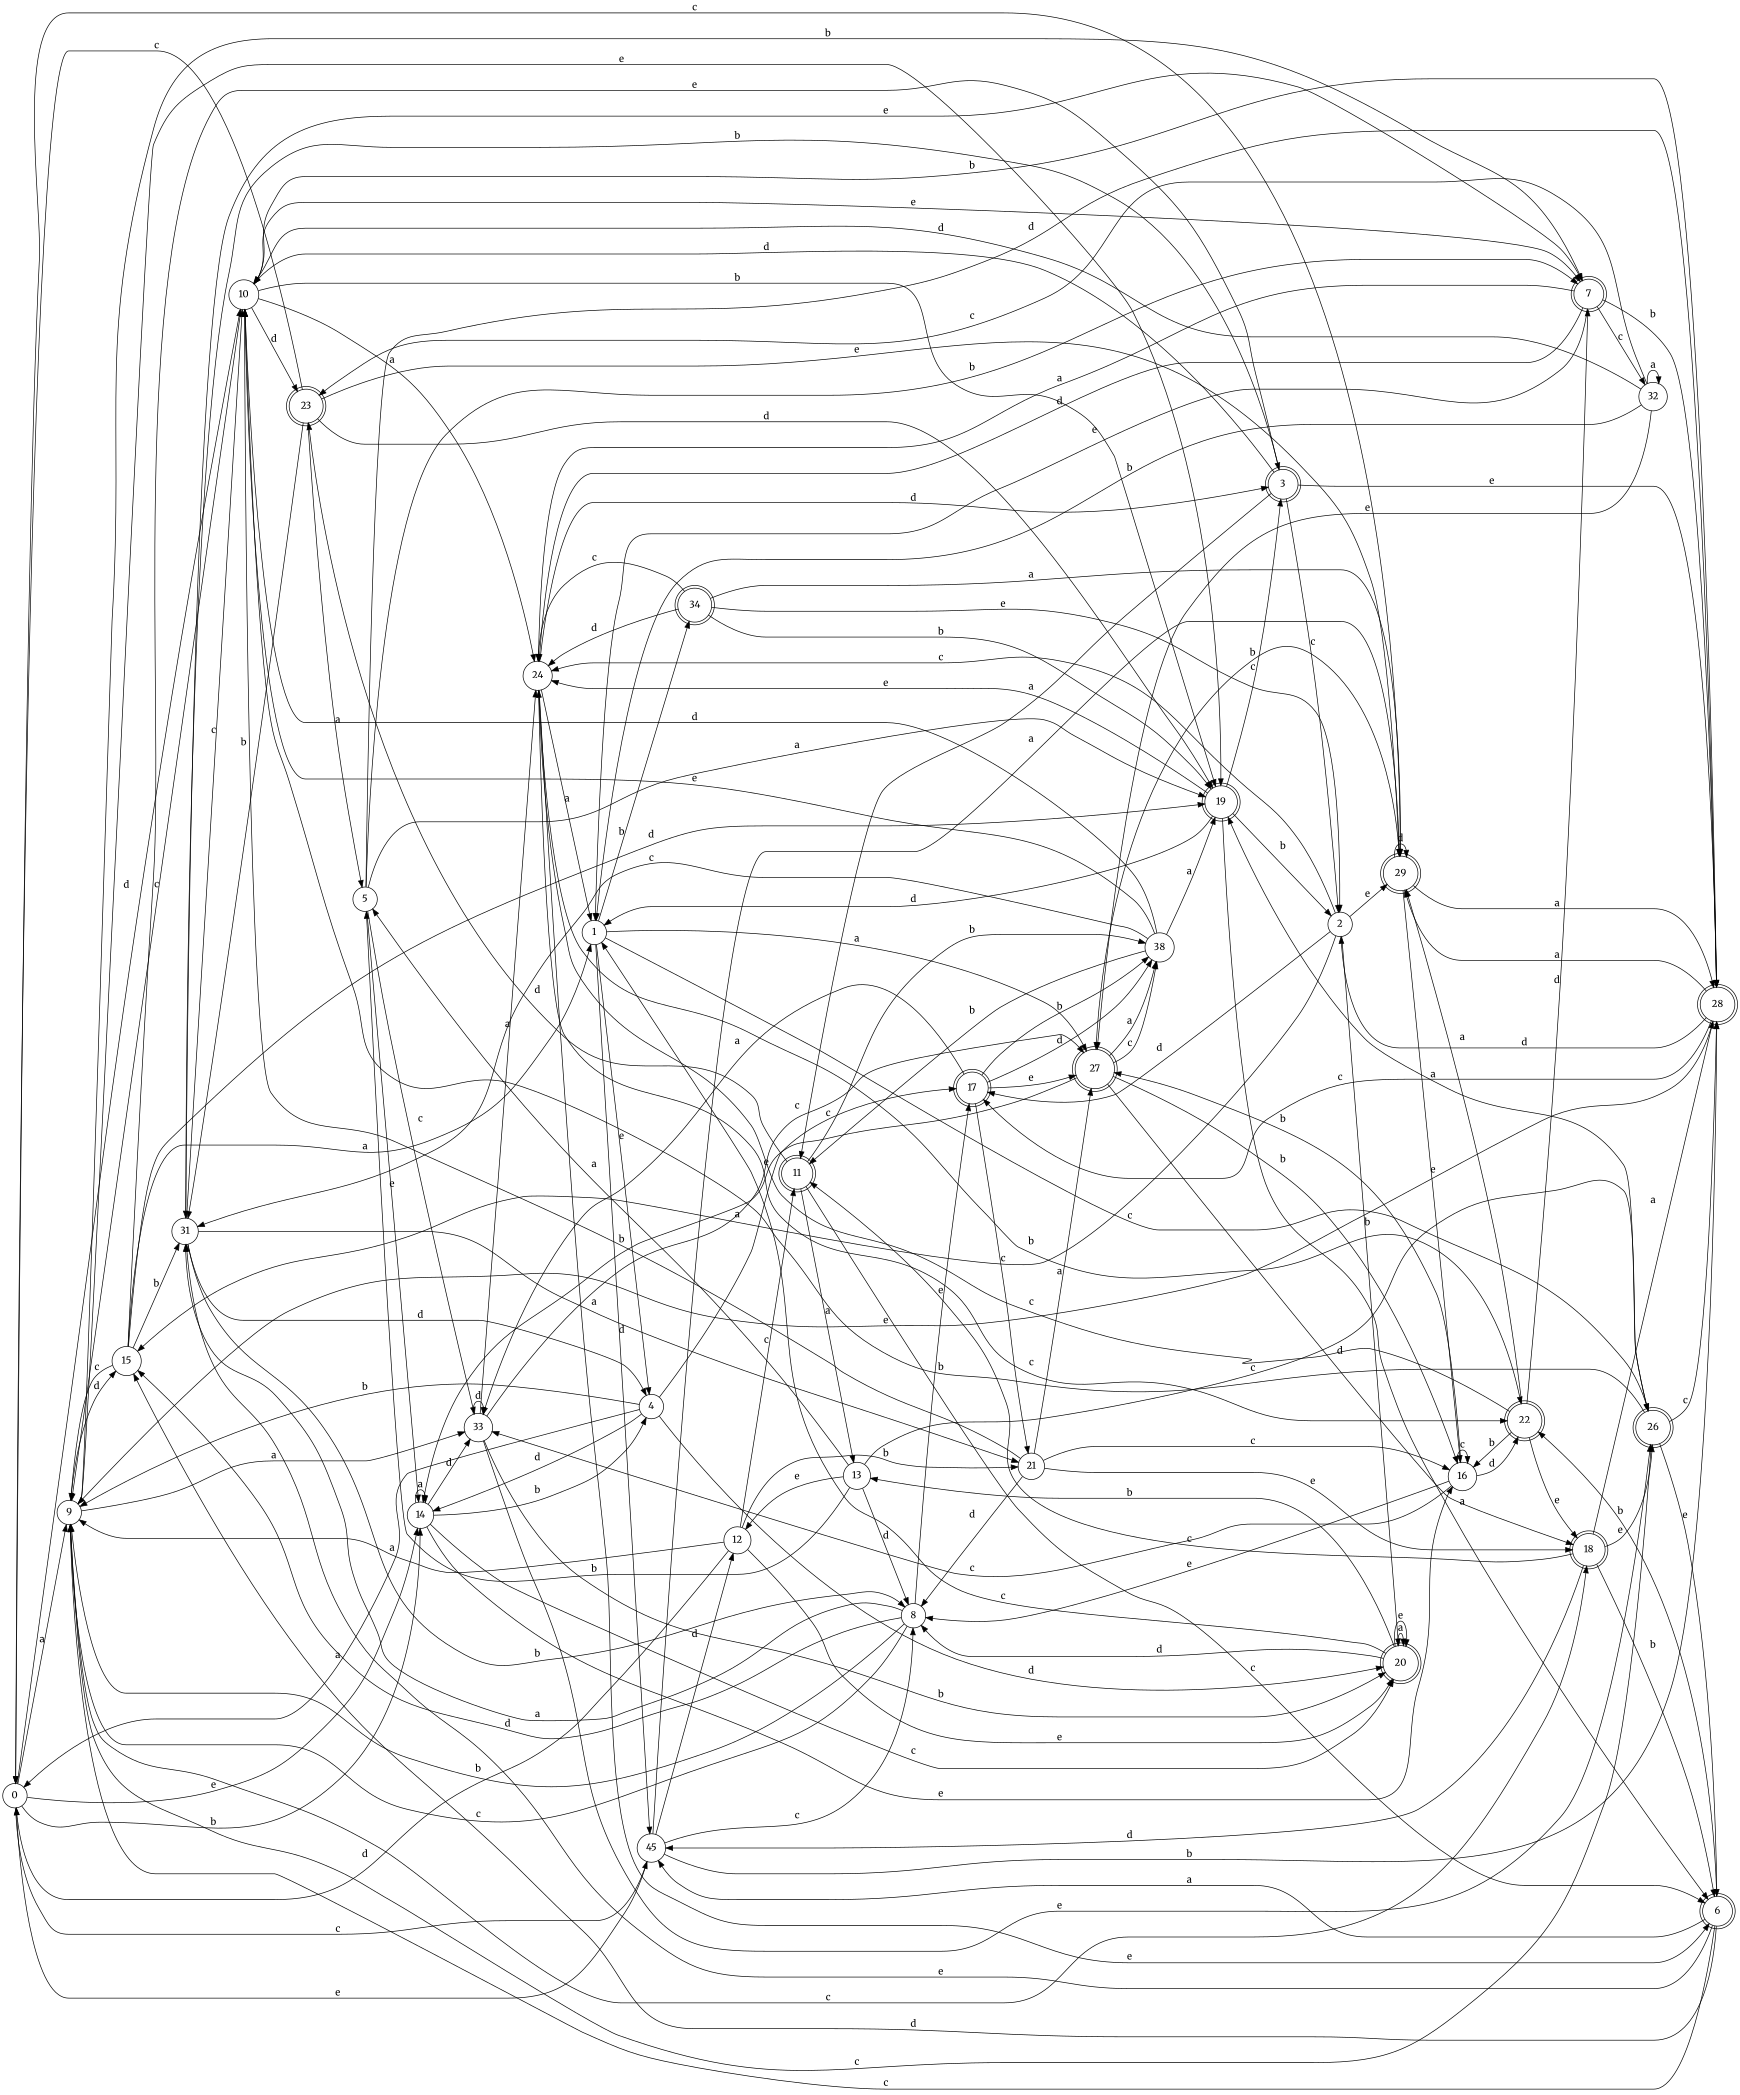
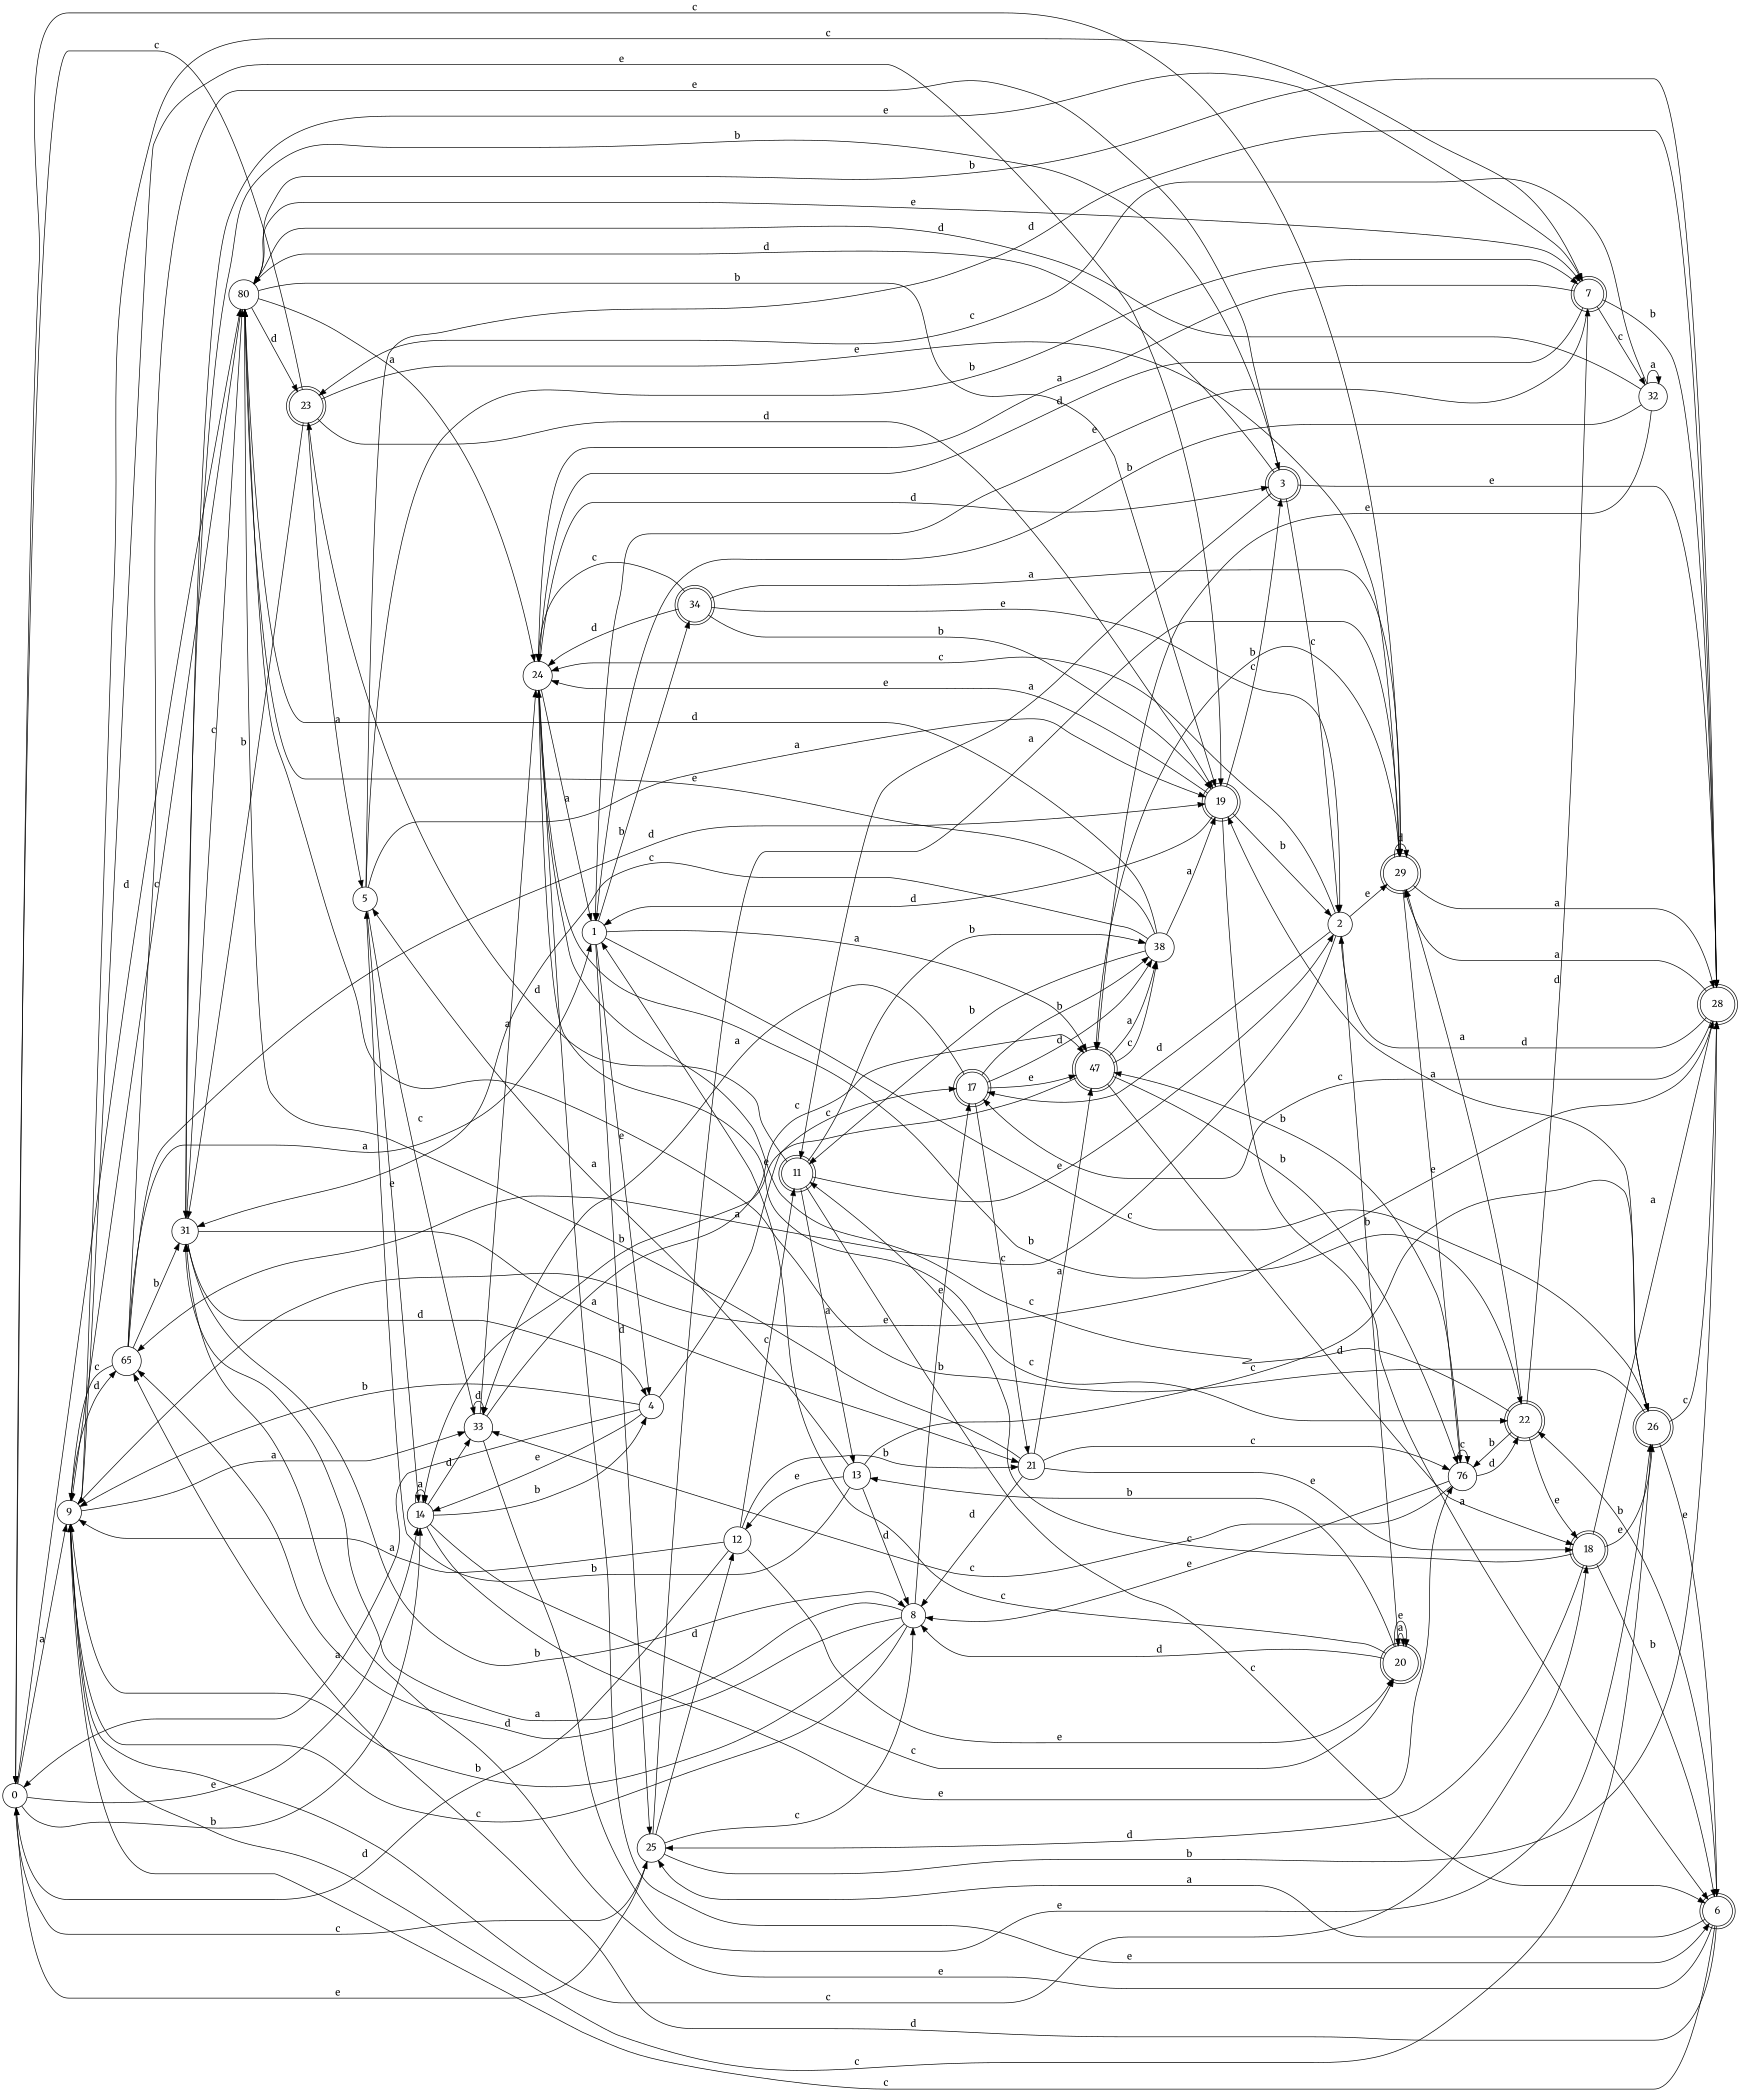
edge "9" -> "7": label "b" -> "c"
node "10": label "10" -> "80"
node "27": label "27" -> "47"
edge "11" -> "2": added, label "e"
node "15": label "15" -> "65"
edge "4" -> "14": label "d" -> "e"
node "16": label "16" -> "76"
edge "4" -> "20": removed, label "d"
edge "33" -> "20": removed, label "b"
node "45": label "45" -> "25"
